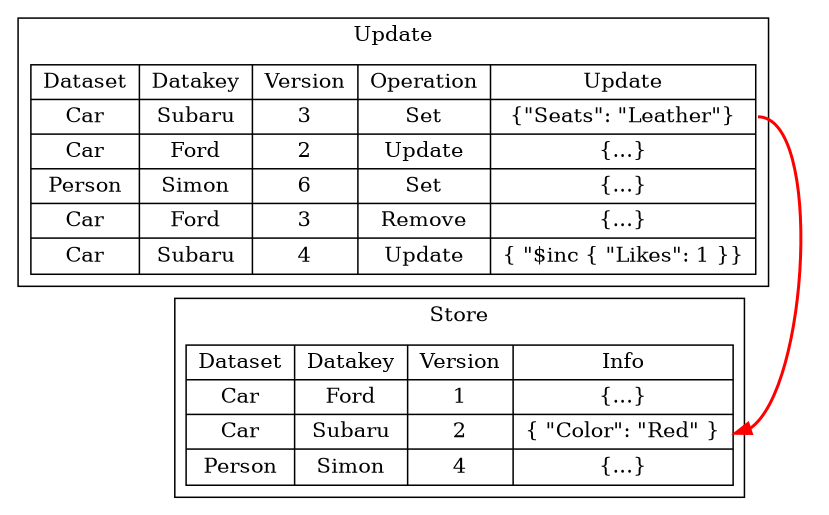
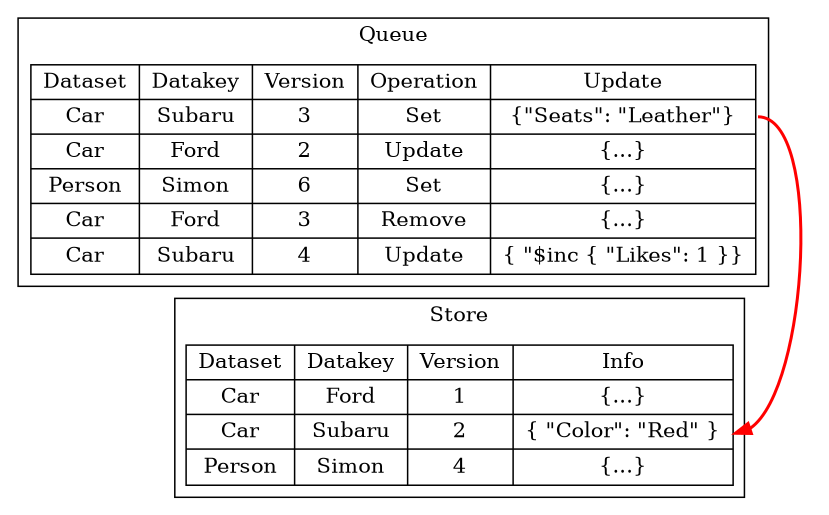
cluster "Update": label "Update" -> "Queue"
